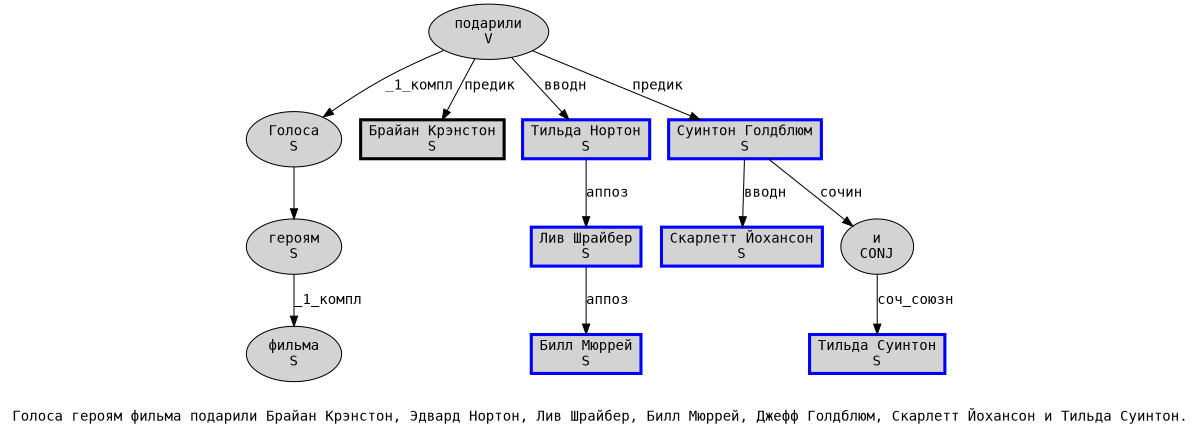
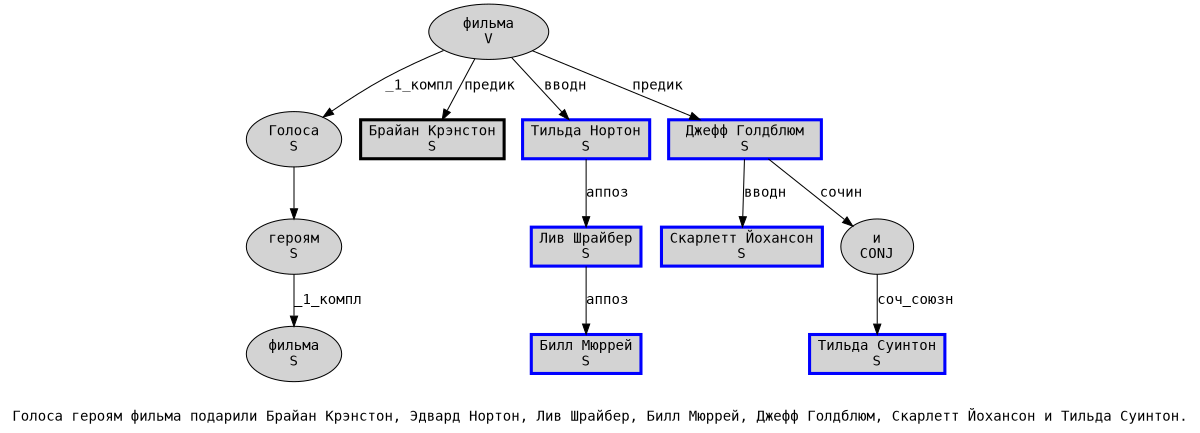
node "подарили V": label "подарили V" -> "фильма V"
node "Суинтон Голдблюм S": label "Суинтон Голдблюм S" -> "Джефф Голдблюм S"
